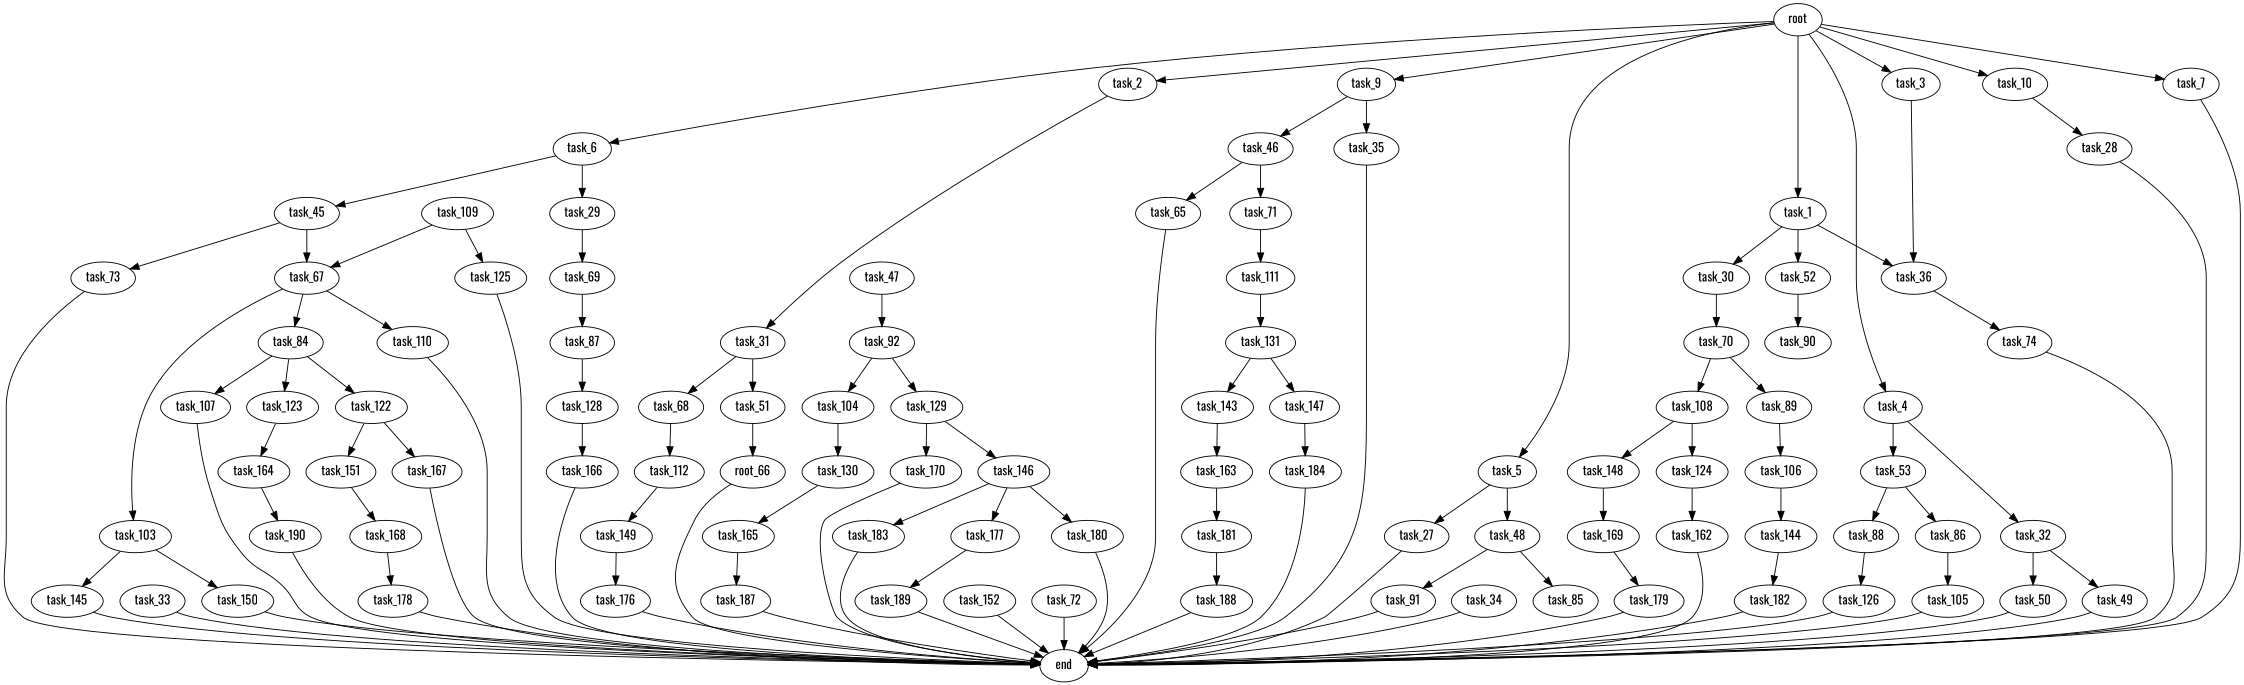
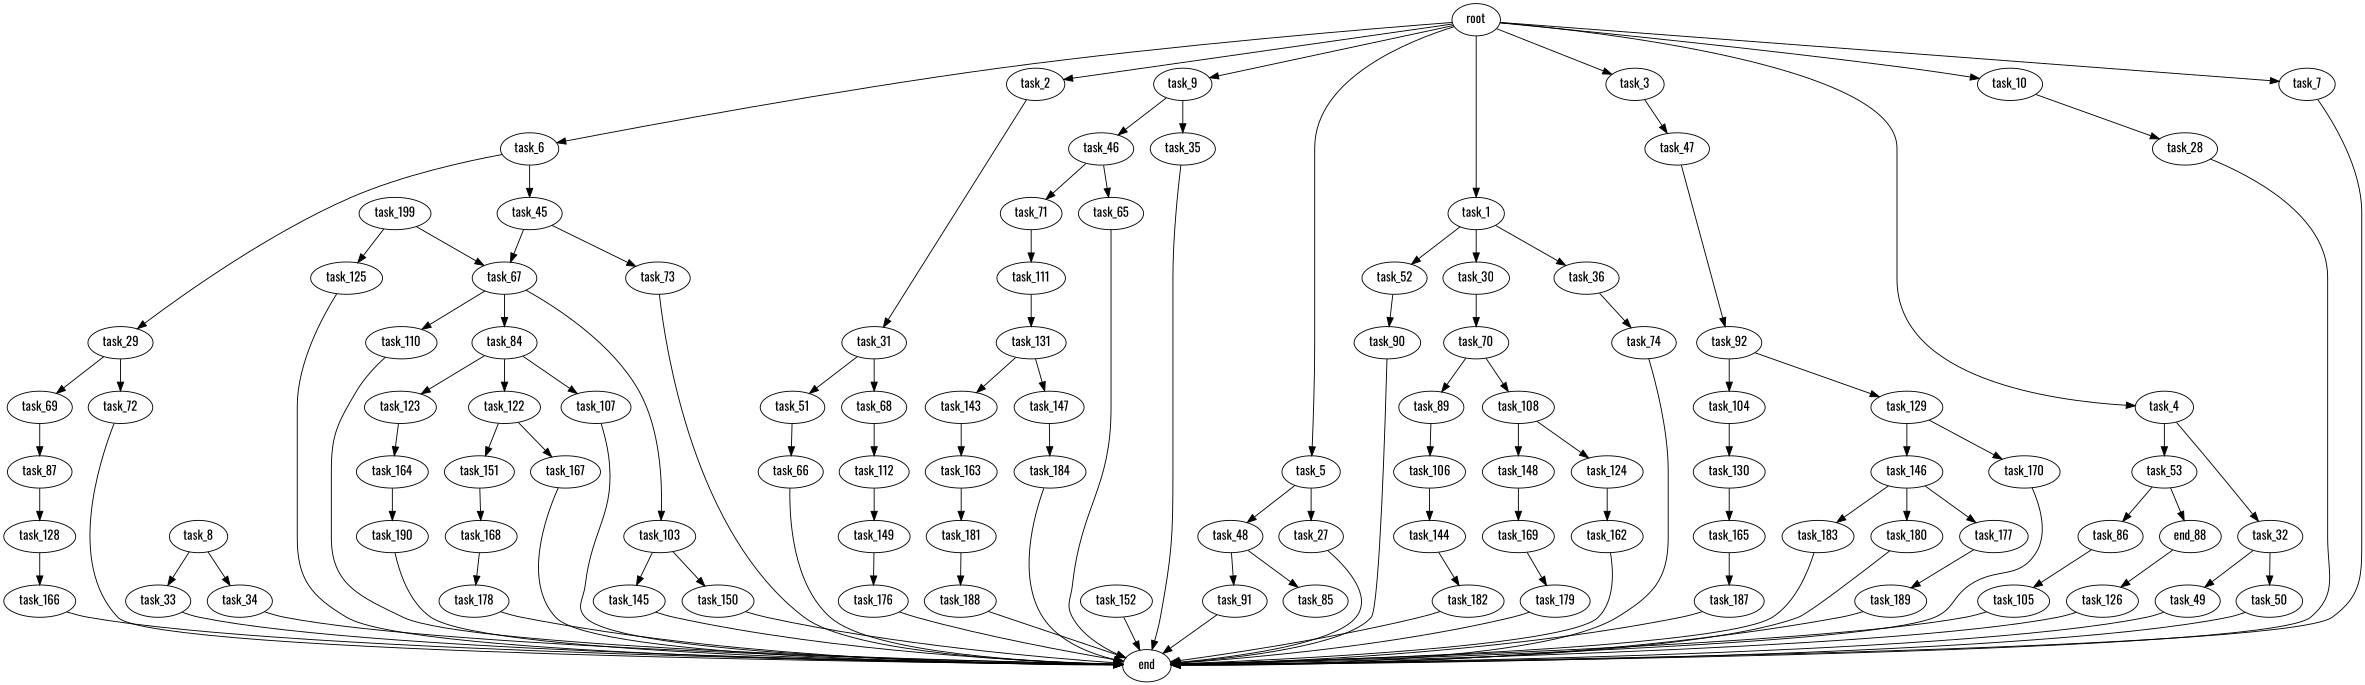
edge "task_3" -> "task_36": now "task_3" -> "task_47"
node "task_109": label "task_109" -> "task_199"
edge "task_29" -> "task_72": added
node "root_66": label "root_66" -> "task_66"
node "task_8": added
node "task_88": label "task_88" -> "end_88"
edge "task_90" -> "end": added
